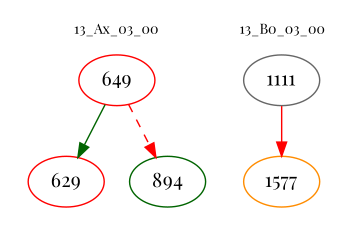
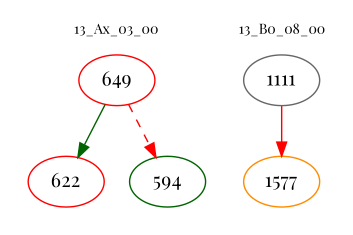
cluster "13_B0_03_00": label "13_B0_03_00" -> "13_B0_08_00"
node "629": label "629" -> "622"
node "894": label "894" -> "594"
